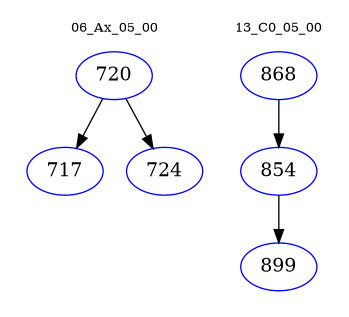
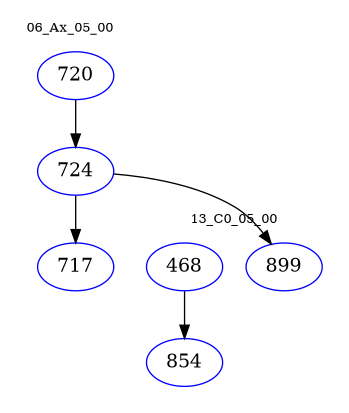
node "868": label "868" -> "468"
edge "720" -> "717": now "724" -> "717"
edge "854" -> "899": now "724" -> "899"
